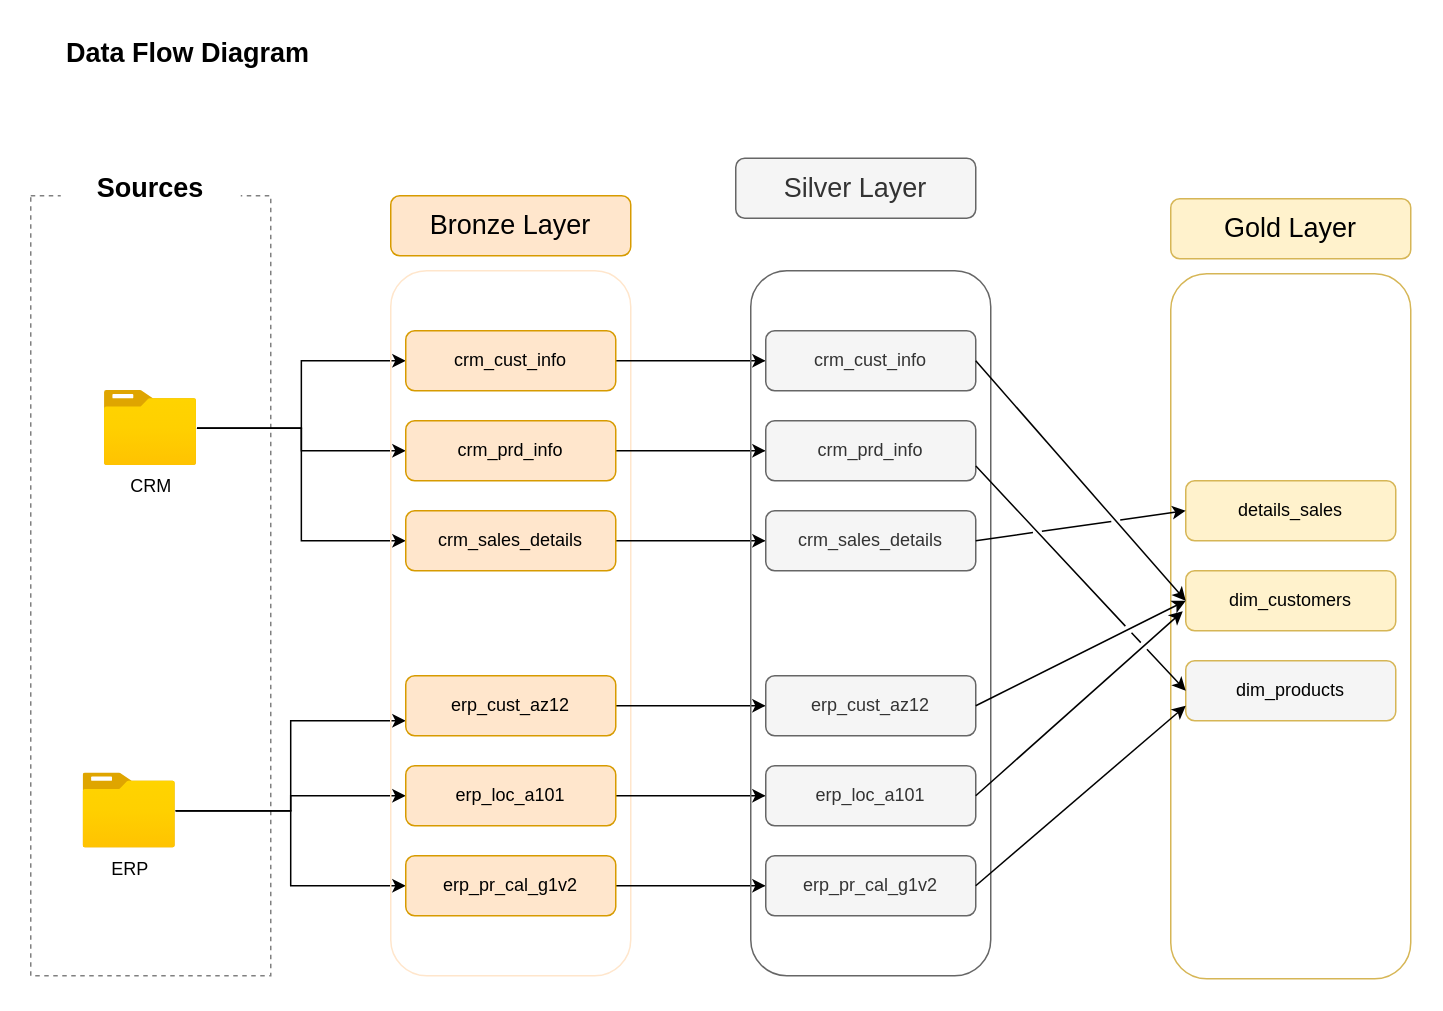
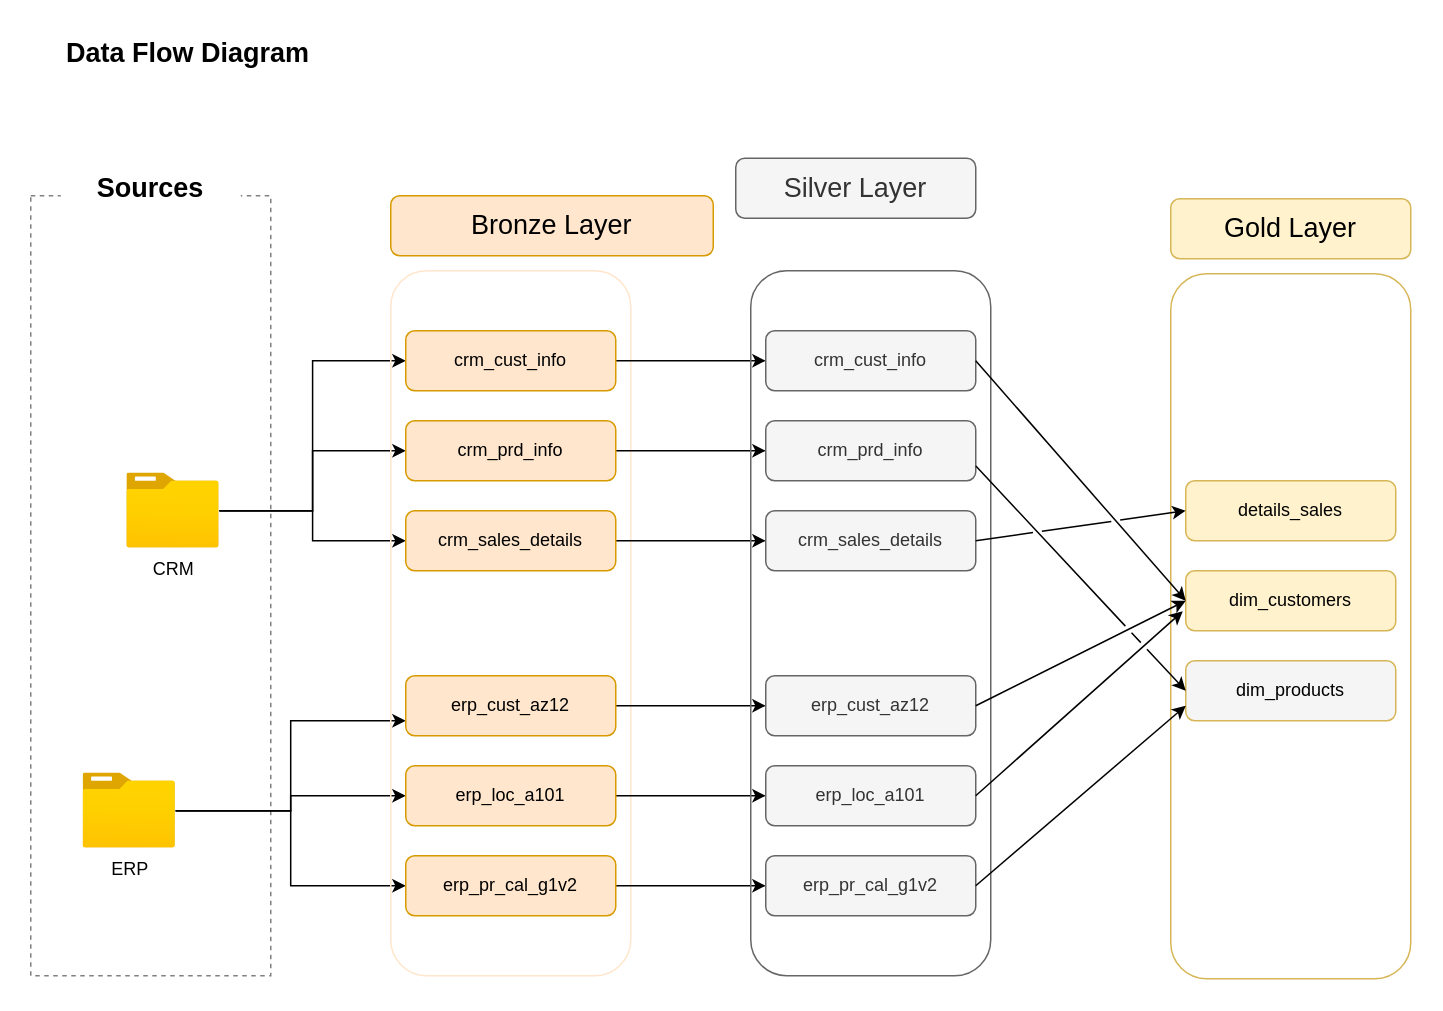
node "Bronze Layer": size 240x60 -> 323x60
node "CRM": moved (151, 428) -> (173, 511)
